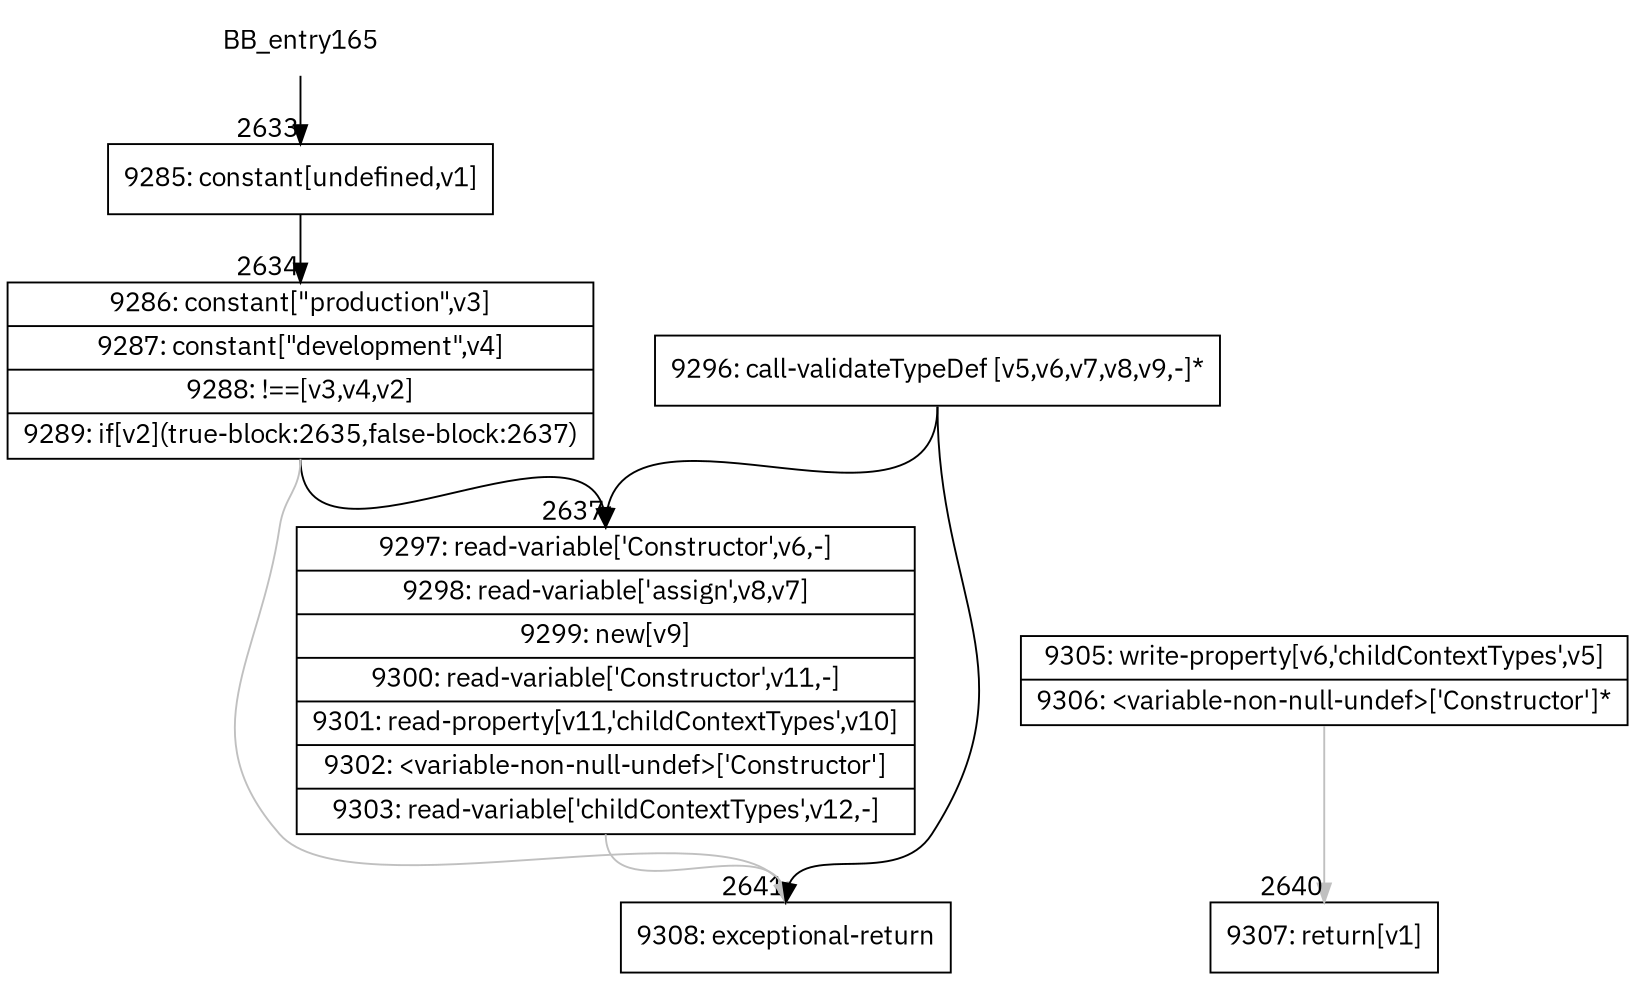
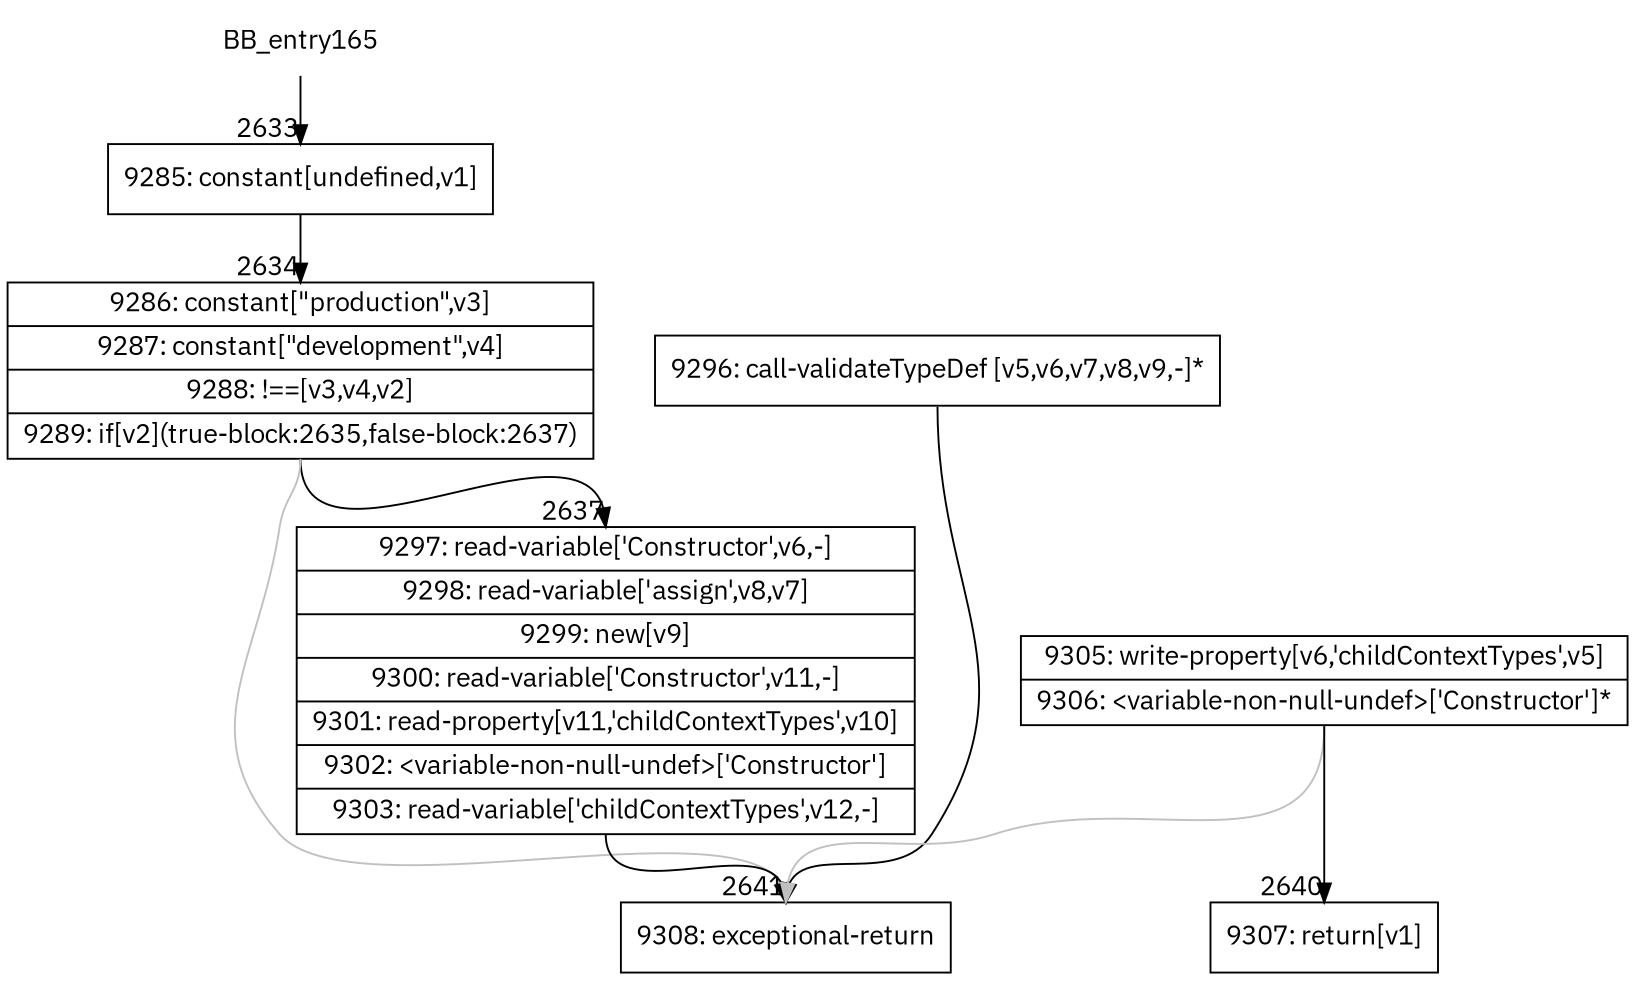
edge "9296: call-validateTypeDef [v5,v6,v7,v8,v9,-]*" -> "9297: read-variable['Constructor',v6,-]": removed
edge "9305: write-property[v6,'childContextTypes',v5]" -> "9307: return[v1]": color gray -> black
edge "9305: write-property[v6,'childContextTypes',v5]" -> "9308: exceptional-return": added
edge "9297: read-variable['Constructor',v6,-]" -> "9308: exceptional-return": color gray -> black
